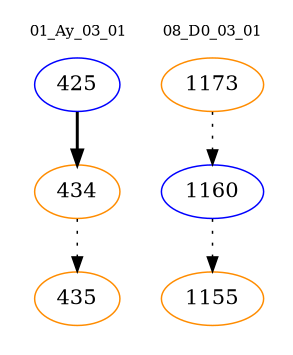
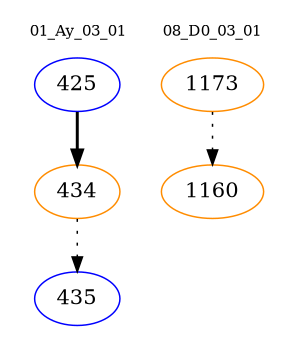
node "1160": color blue -> darkorange
node "435": color darkorange -> blue
node "1155": removed
